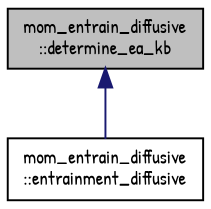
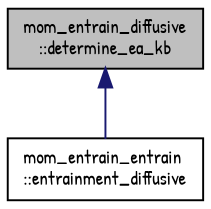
node "mom_entrain_diffusive ::entrainment_diffusive": label "mom_entrain_diffusive ::entrainment_diffusive" -> "mom_entrain_entrain ::entrainment_diffusive"
